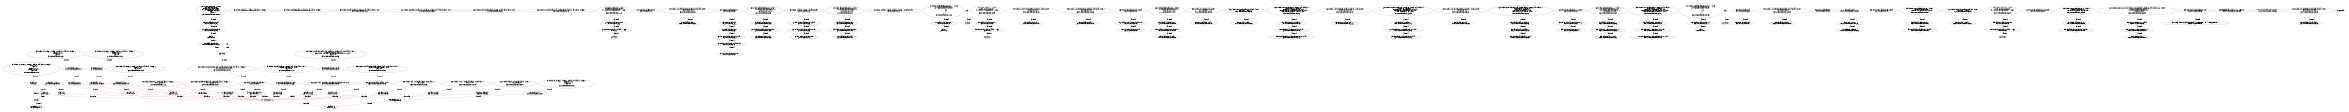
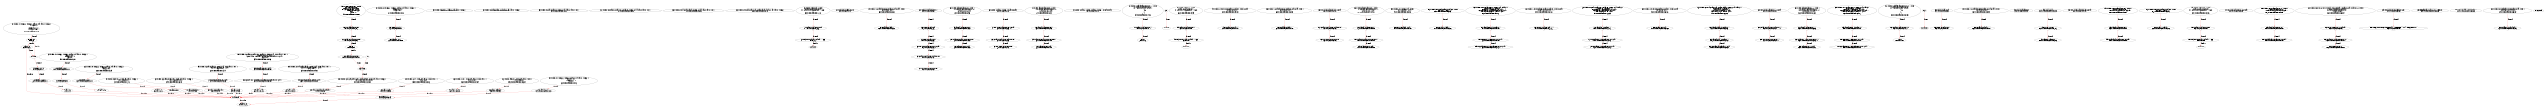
node "190_ uint8 private _decimals; 1173-new_variable-191-191": label "190_ uint8 private _decimals; 1173-new_variable-191-191" -> "190_ sub8 private _decimals; 1173-new_variable-191-191"
edge "113_ uint receivers_unchk30; 703-new_variable-114-114" -> "114_ address payable addr_unchk30; 708-new_variable-115-115": label "return_exit" -> "next_line"
edge "6_ uint256 c = a * b; 37-new_variable-7-7" -> "7_ require(c / a == b); 45-expression_statement-8-8": added, label "next_line"
edge "121_ return _allowed[owner][spender]; 747-return-122-122" -> "86_ return _balances[owner]; 522-return-87-87": now "121_ return _allowed[owner][spender]; 747-return-122-122" -> "0_ exit_node"
edge "22_ require(c >= a); 149-expression_winner-23-23" -> "23_ return c; 156-return-24-24": removed, label "next_line"
node "27_ new a % b; 182-return-28-28": label "27_ new a % b; 182-return-28-28" -> "27_ return a % b; 182-return-28-28"
